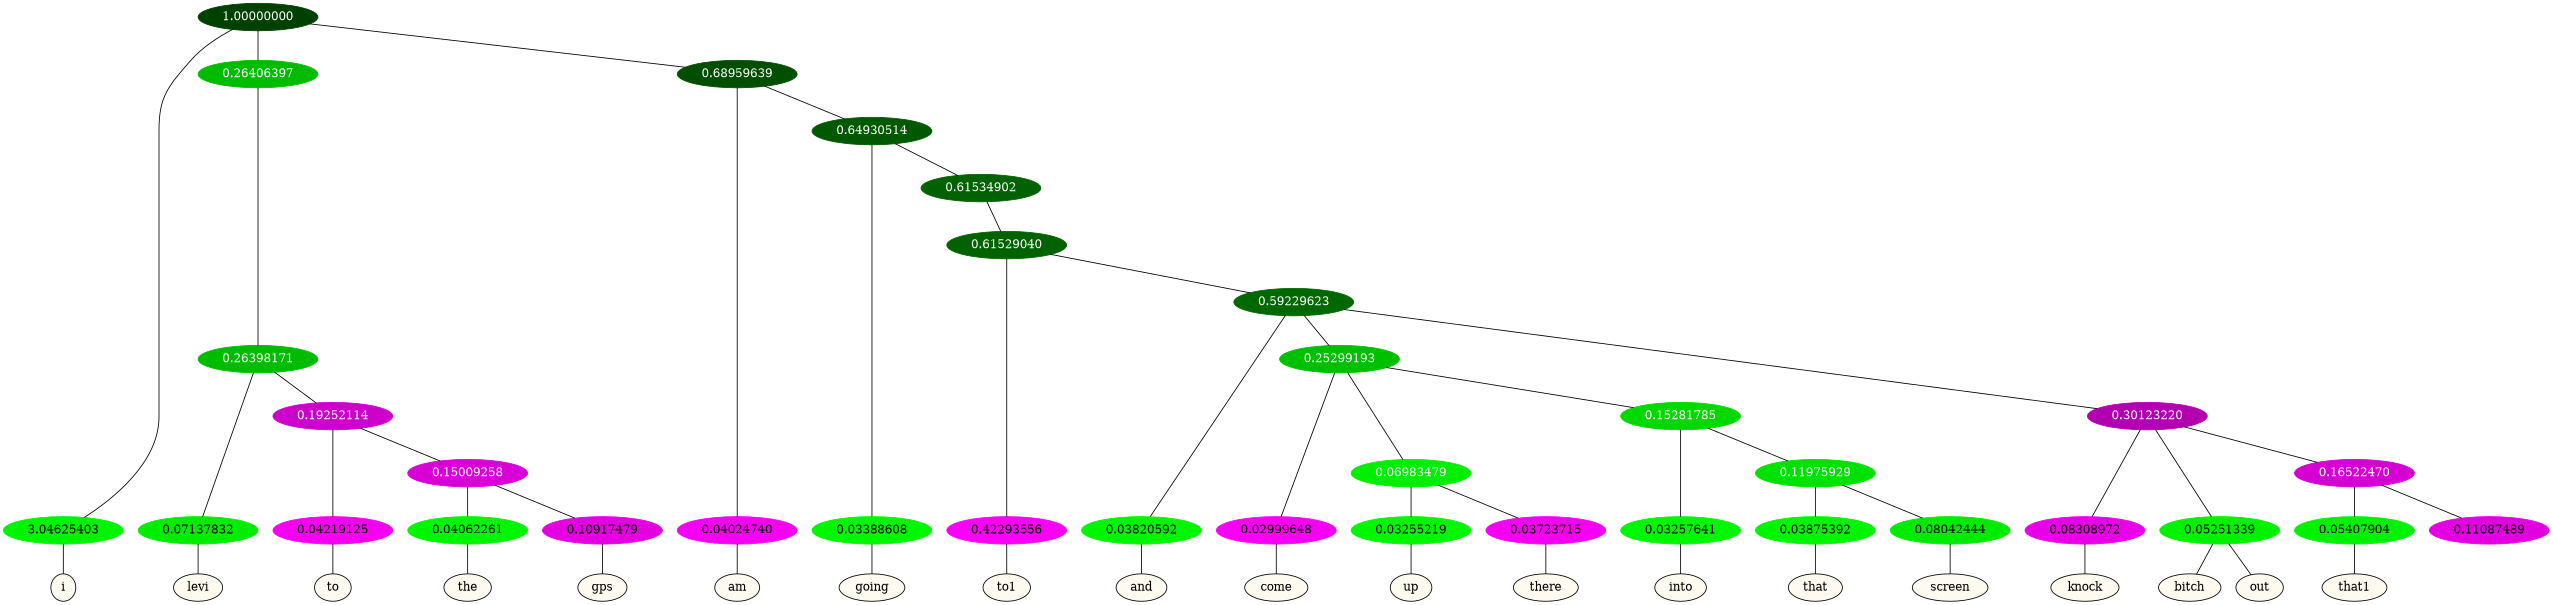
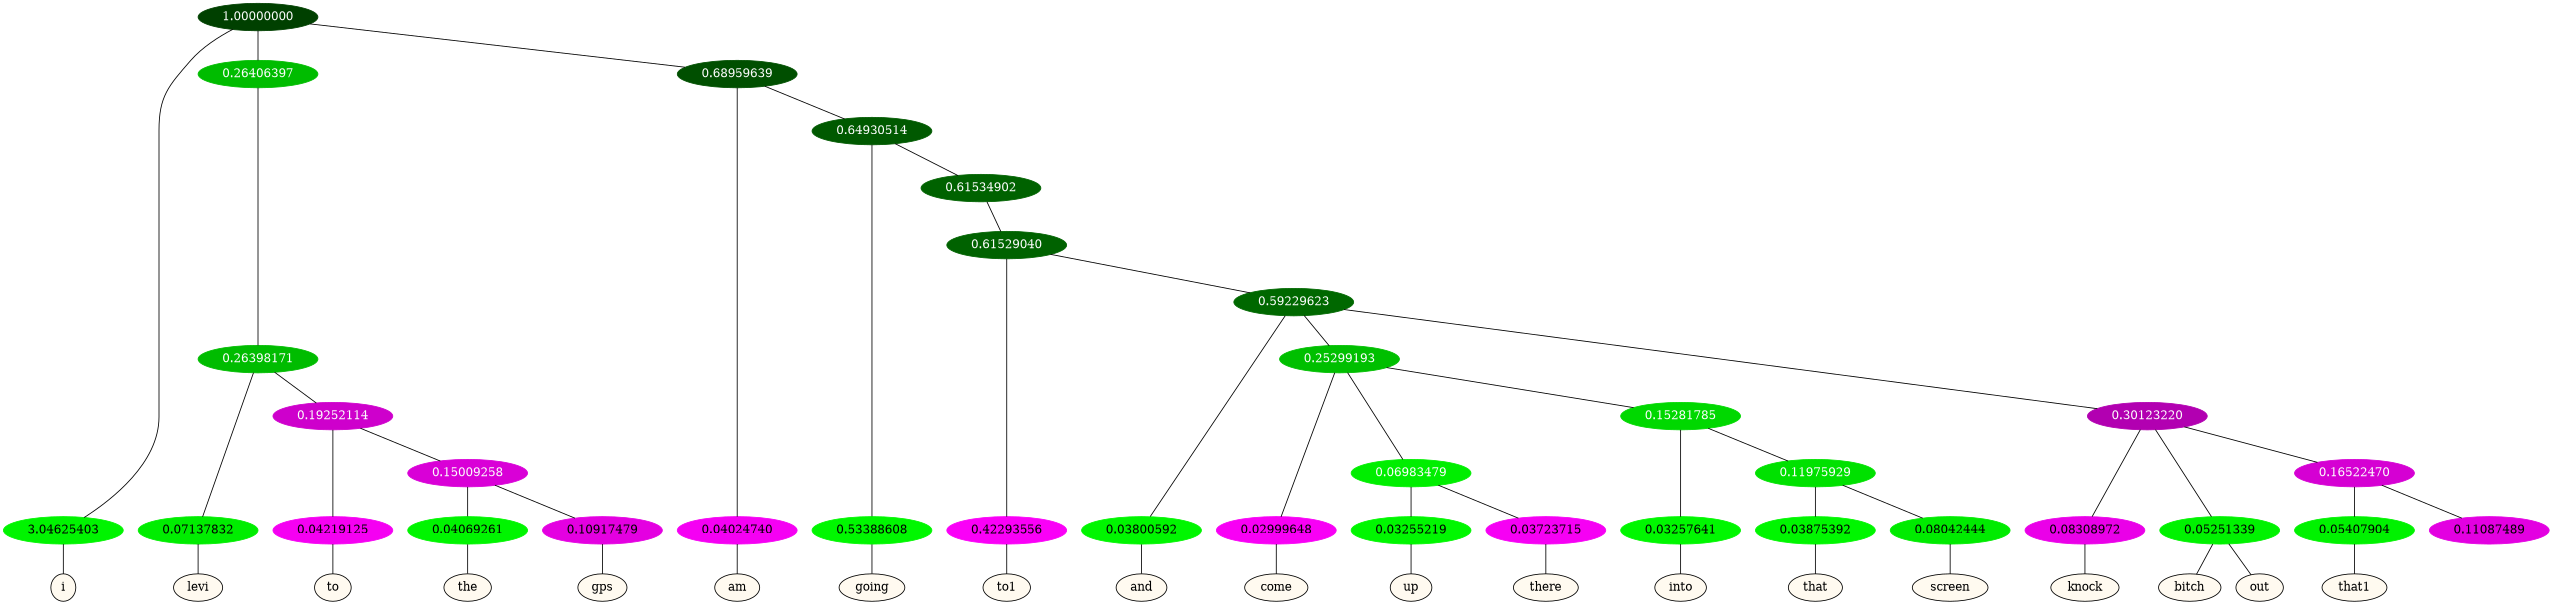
node "0.04062261": label "0.04062261" -> "0.04069261"
node "0.03388608": label "0.03388608" -> "0.53388608"
node "0.03820592": label "0.03820592" -> "0.03800592"
